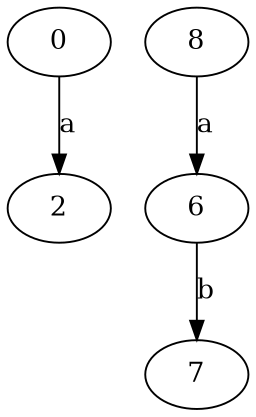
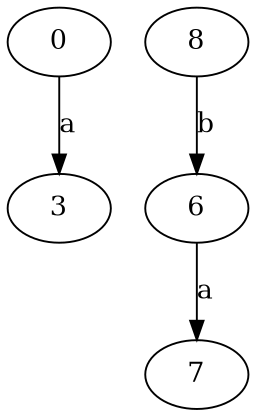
edge "8" -> "6": label "a" -> "b"
node "2": label "2" -> "3"
edge "6" -> "7": label "b" -> "a"
